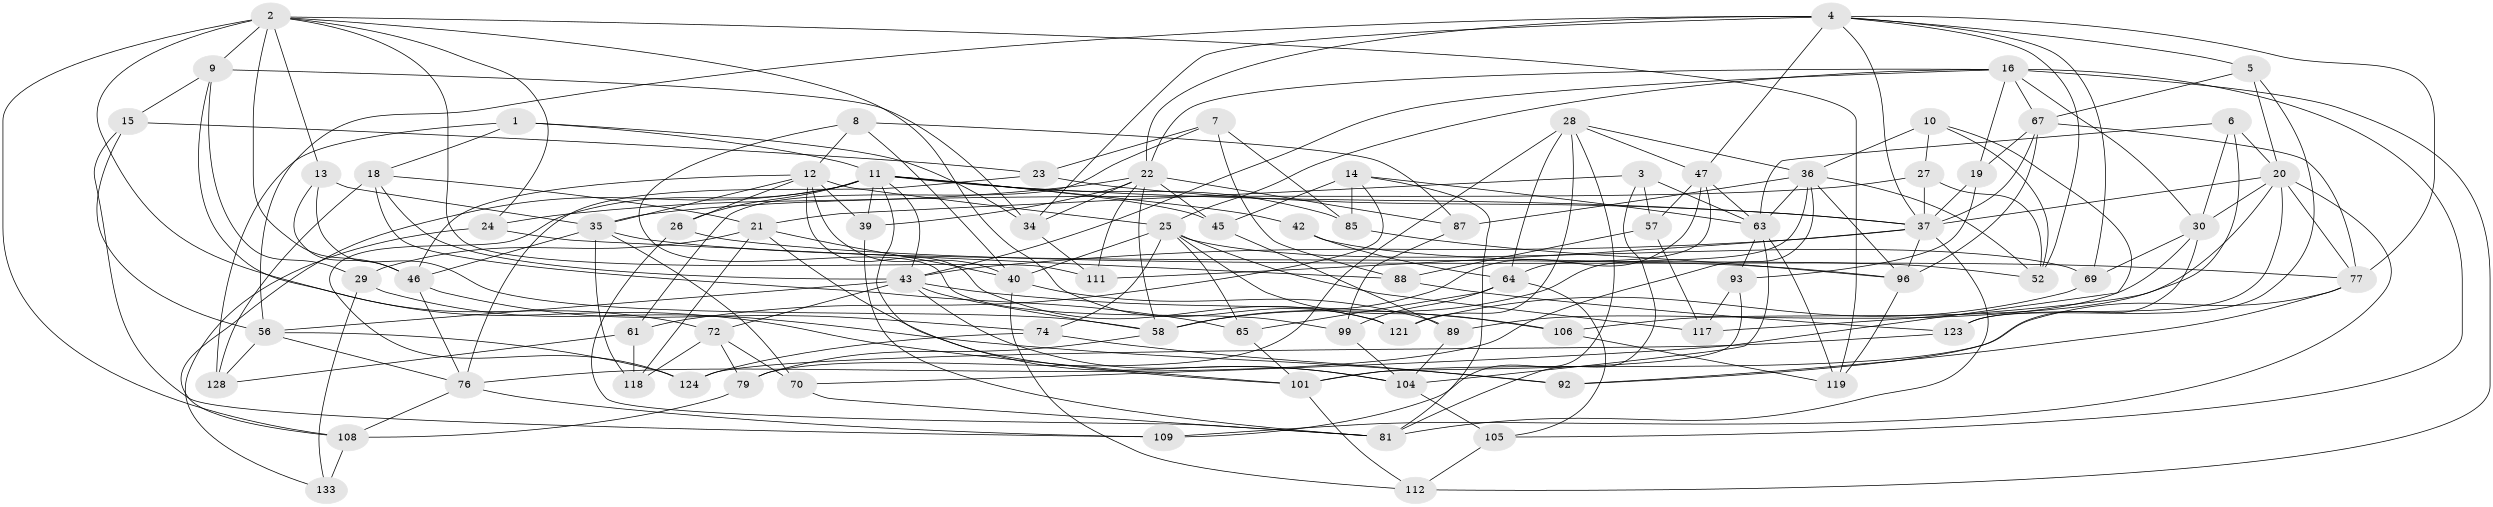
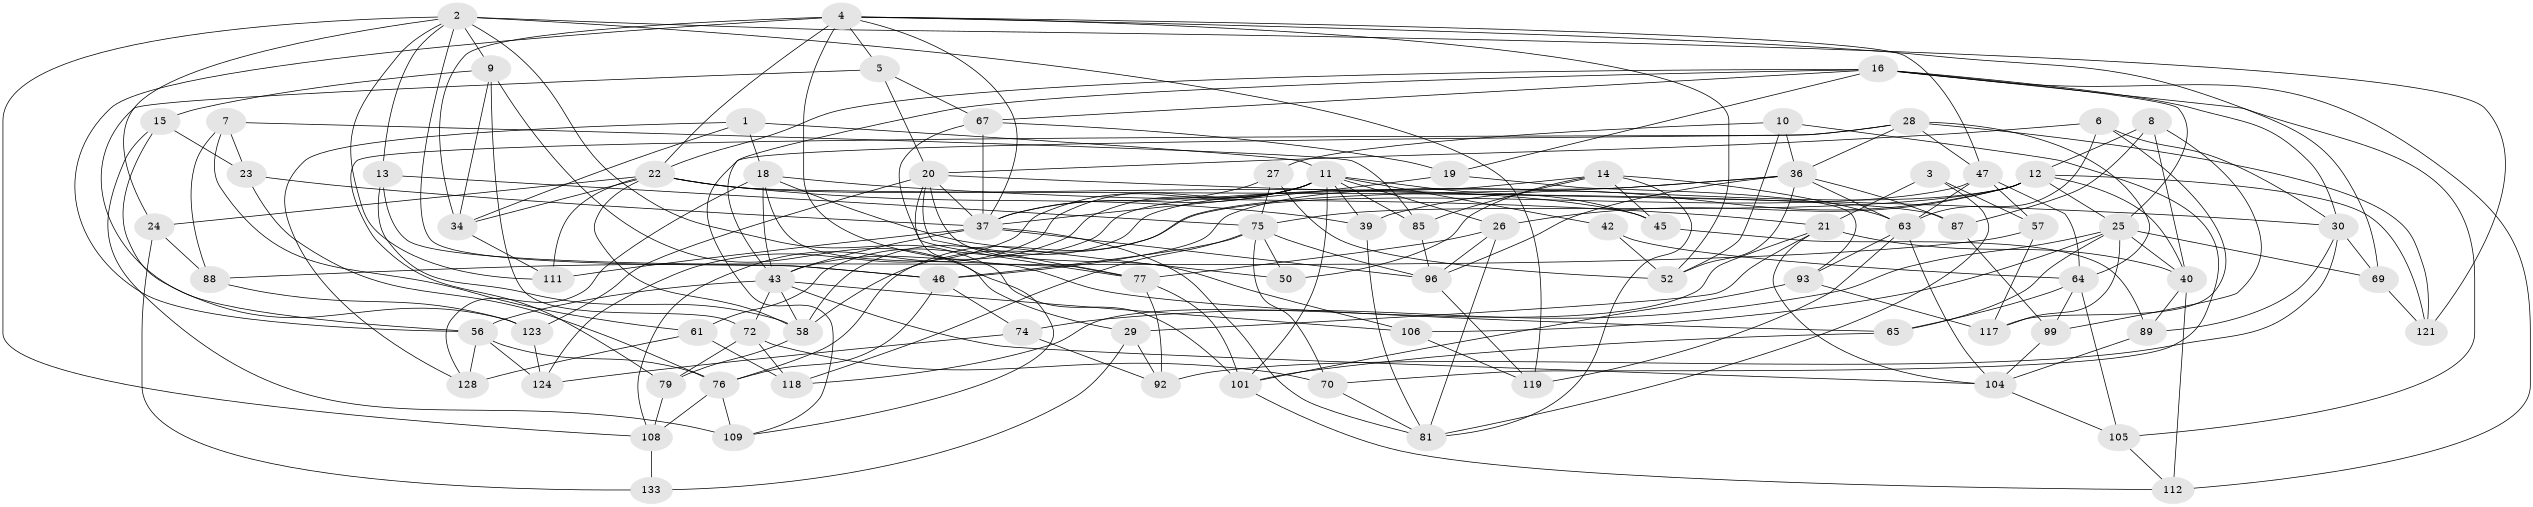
edge "3" -- "63": removed
edge "67" -- "96": now "26" -- "96"
node "35": label "35" -> "75"
node "50": added
